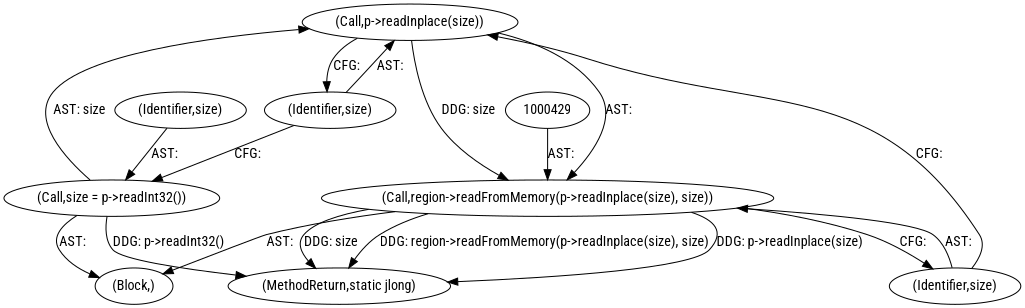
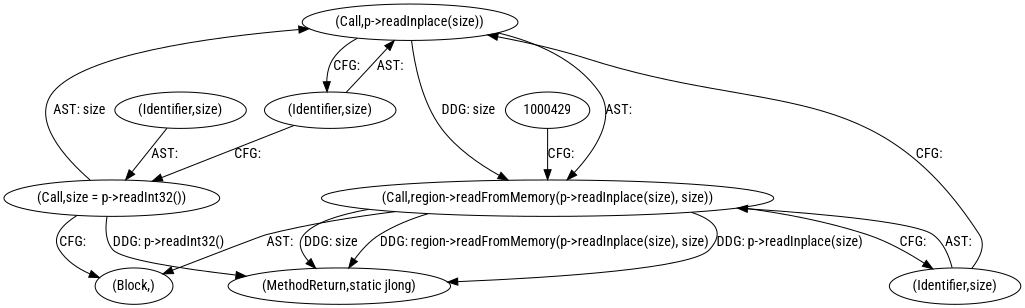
edge "1000429" -> "(Call,region->readFromMemory(p->readInplace(size), size))": label "AST: " -> "CFG: "
edge "(Call,size = p->readInt32())" -> "(Block,)": label "AST: " -> "CFG: "
